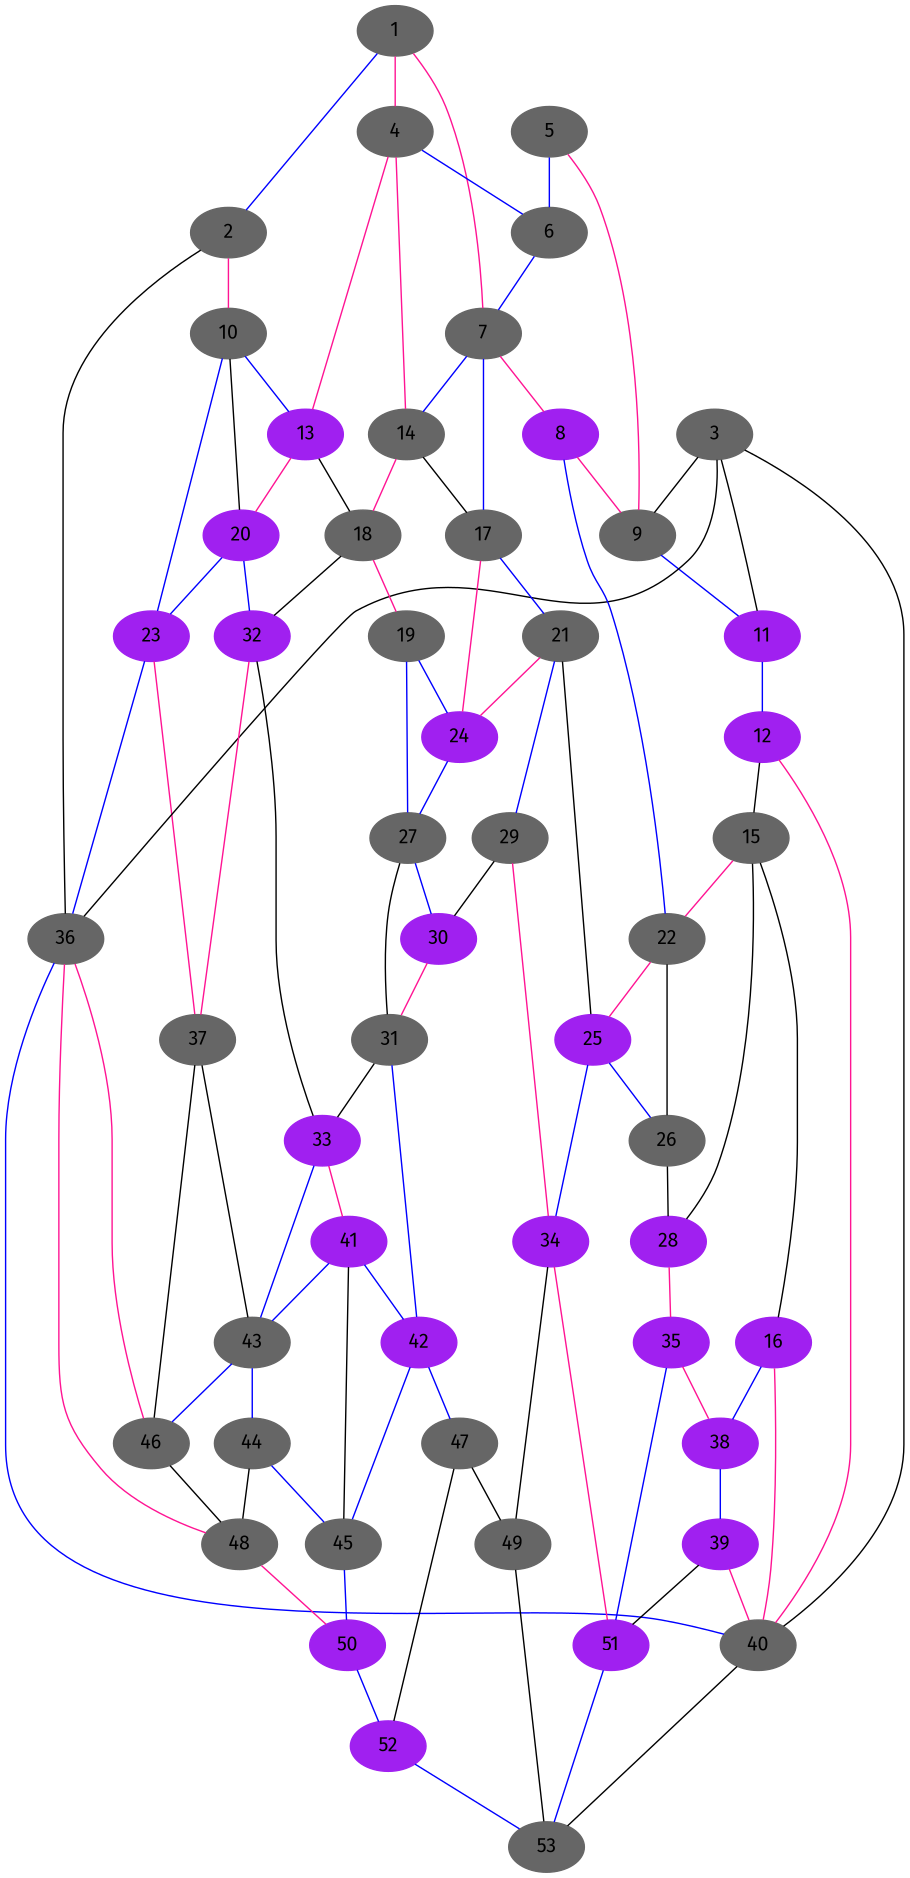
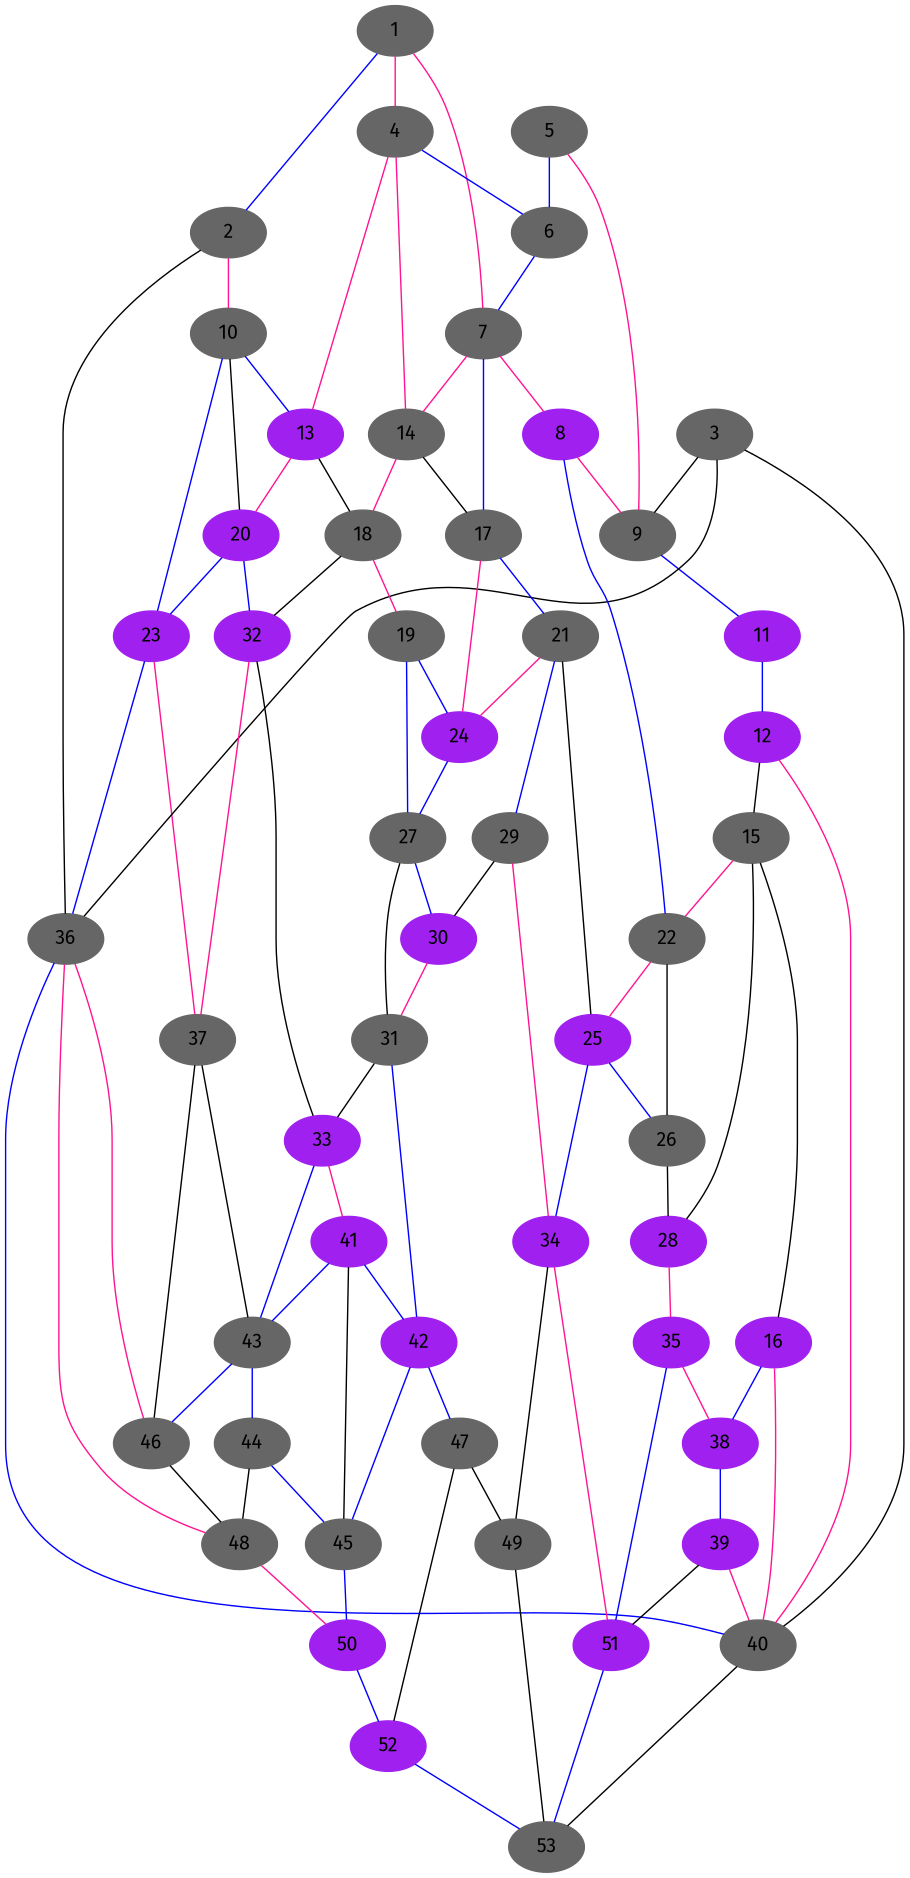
edge "7" -- "14": color blue -> deeppink
edge "3" -- "11": removed
